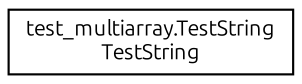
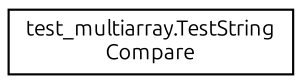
node "test_multiarray.TestString TestString": label "test_multiarray.TestString TestString" -> "test_multiarray.TestString Compare"
